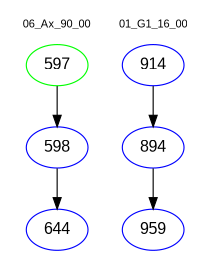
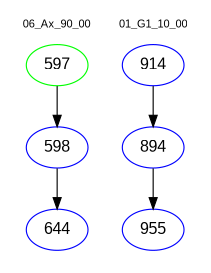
cluster "01_G1_16_00": label "01_G1_16_00" -> "01_G1_10_00"
node "959": label "959" -> "955"
